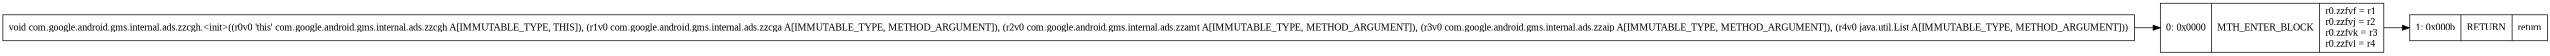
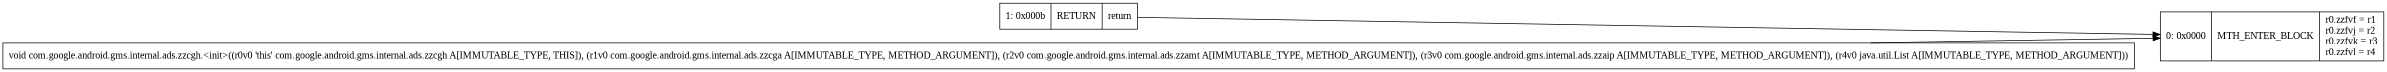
edge "0: 0x0000" -> "1: 0x000b": reversed
